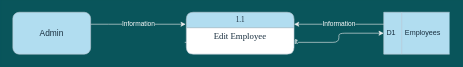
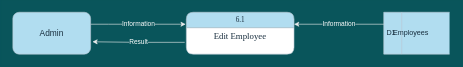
node "1.1": label "1.1" -> "6.1"
node "Employees": moved (423, 33) -> (411, 33)
edge "Edit Employee" -> "D1": now "Edit Employee" -> "Admin"
